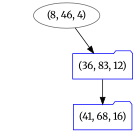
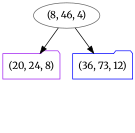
node "(20, 24, 8)": added
node "(36, 83, 12)": label "(36, 83, 12)" -> "(36, 73, 12)"
node "(41, 68, 16)": removed
